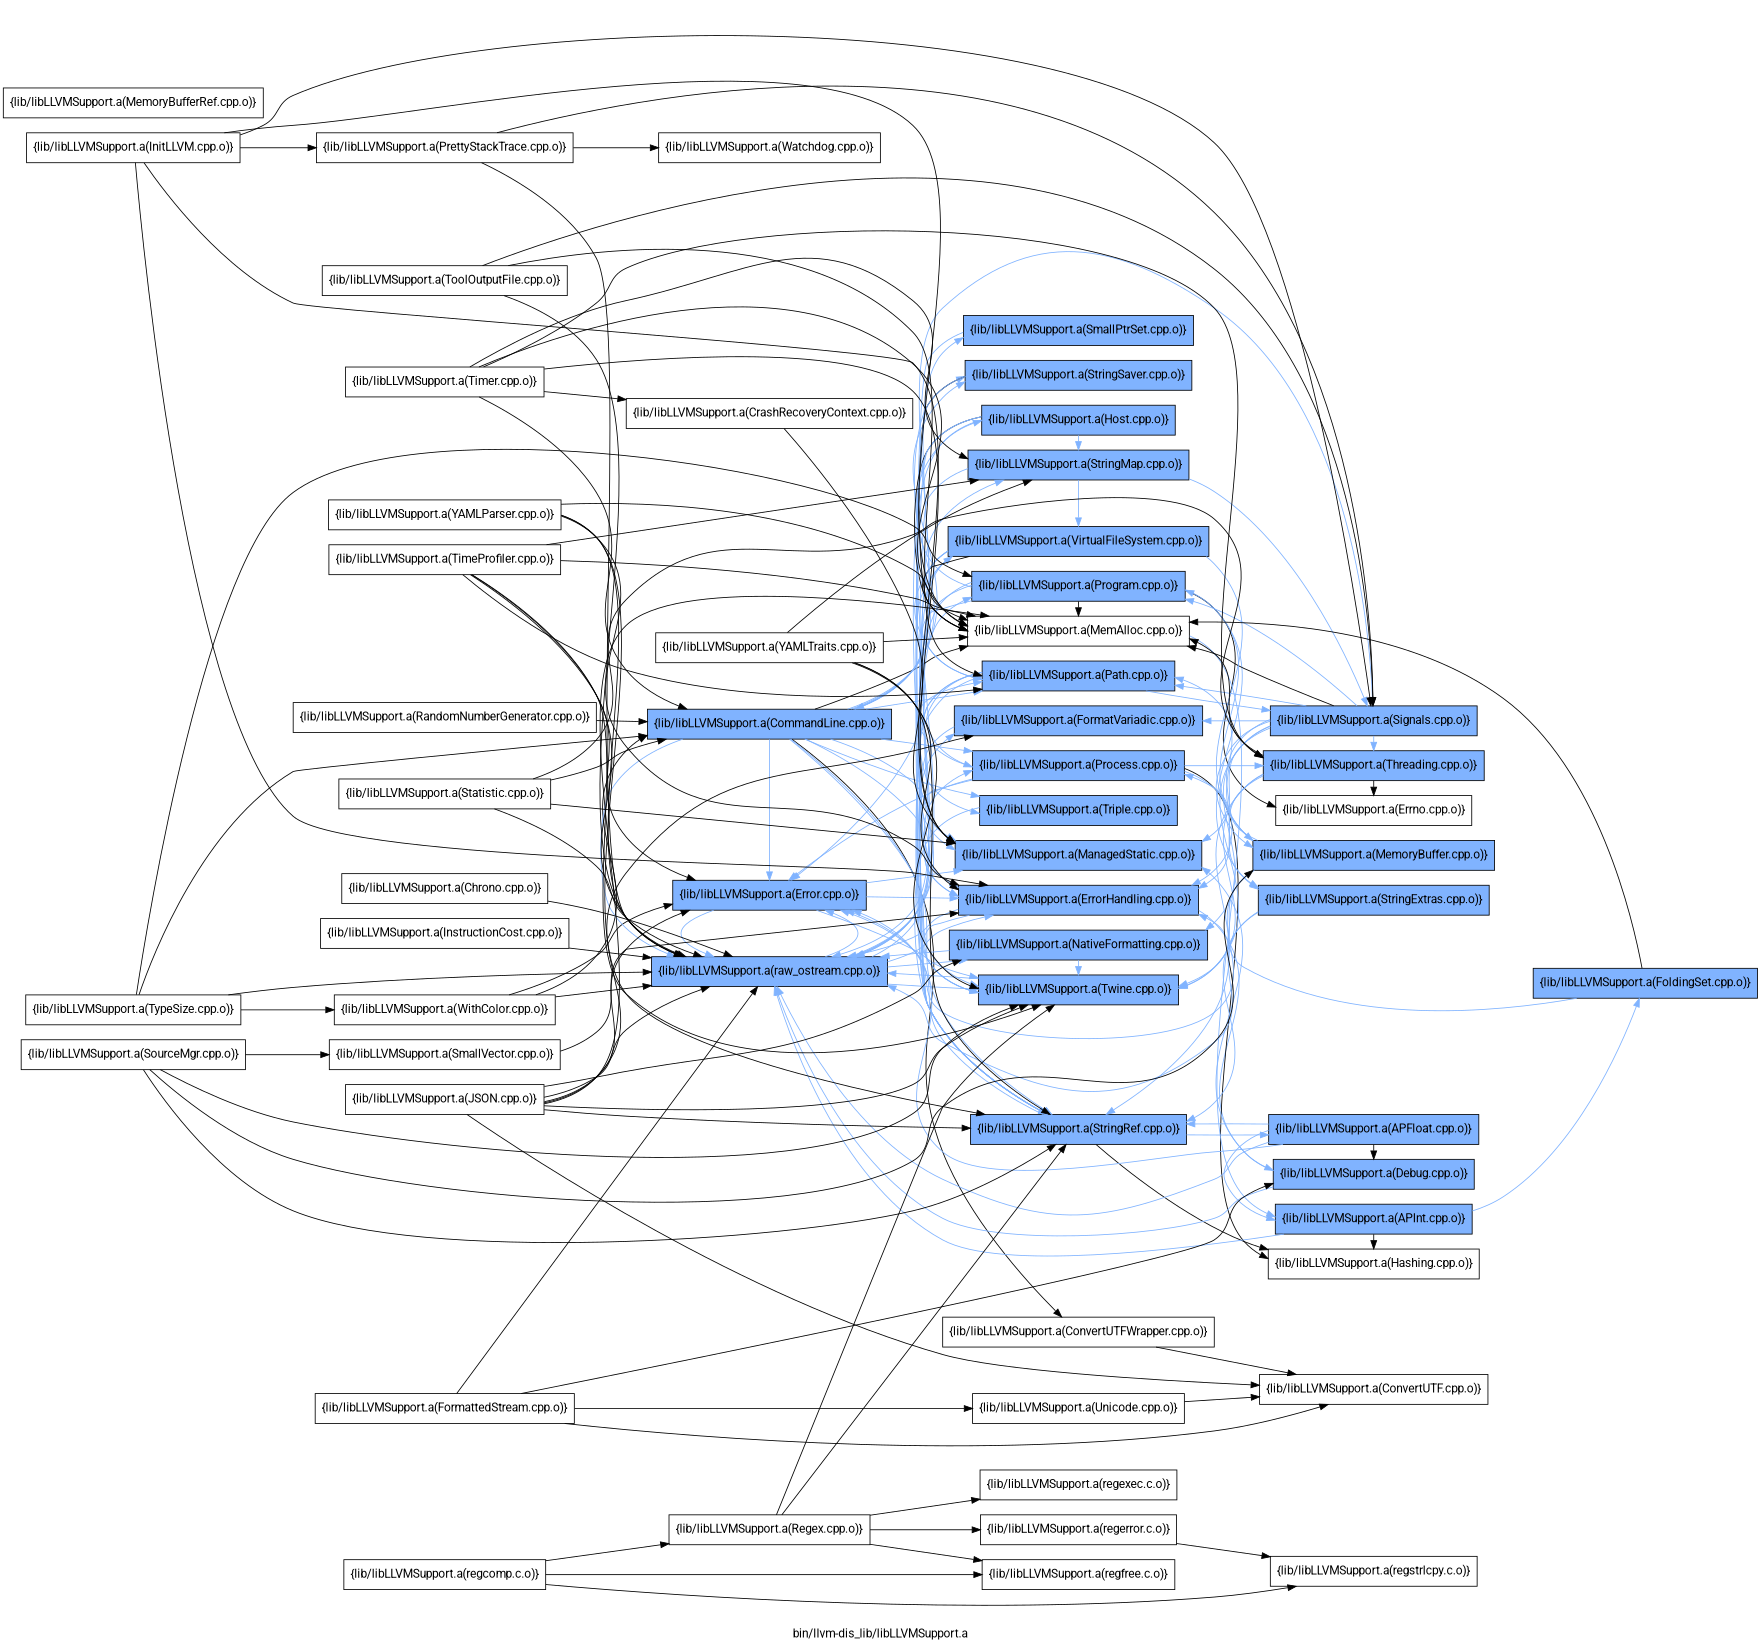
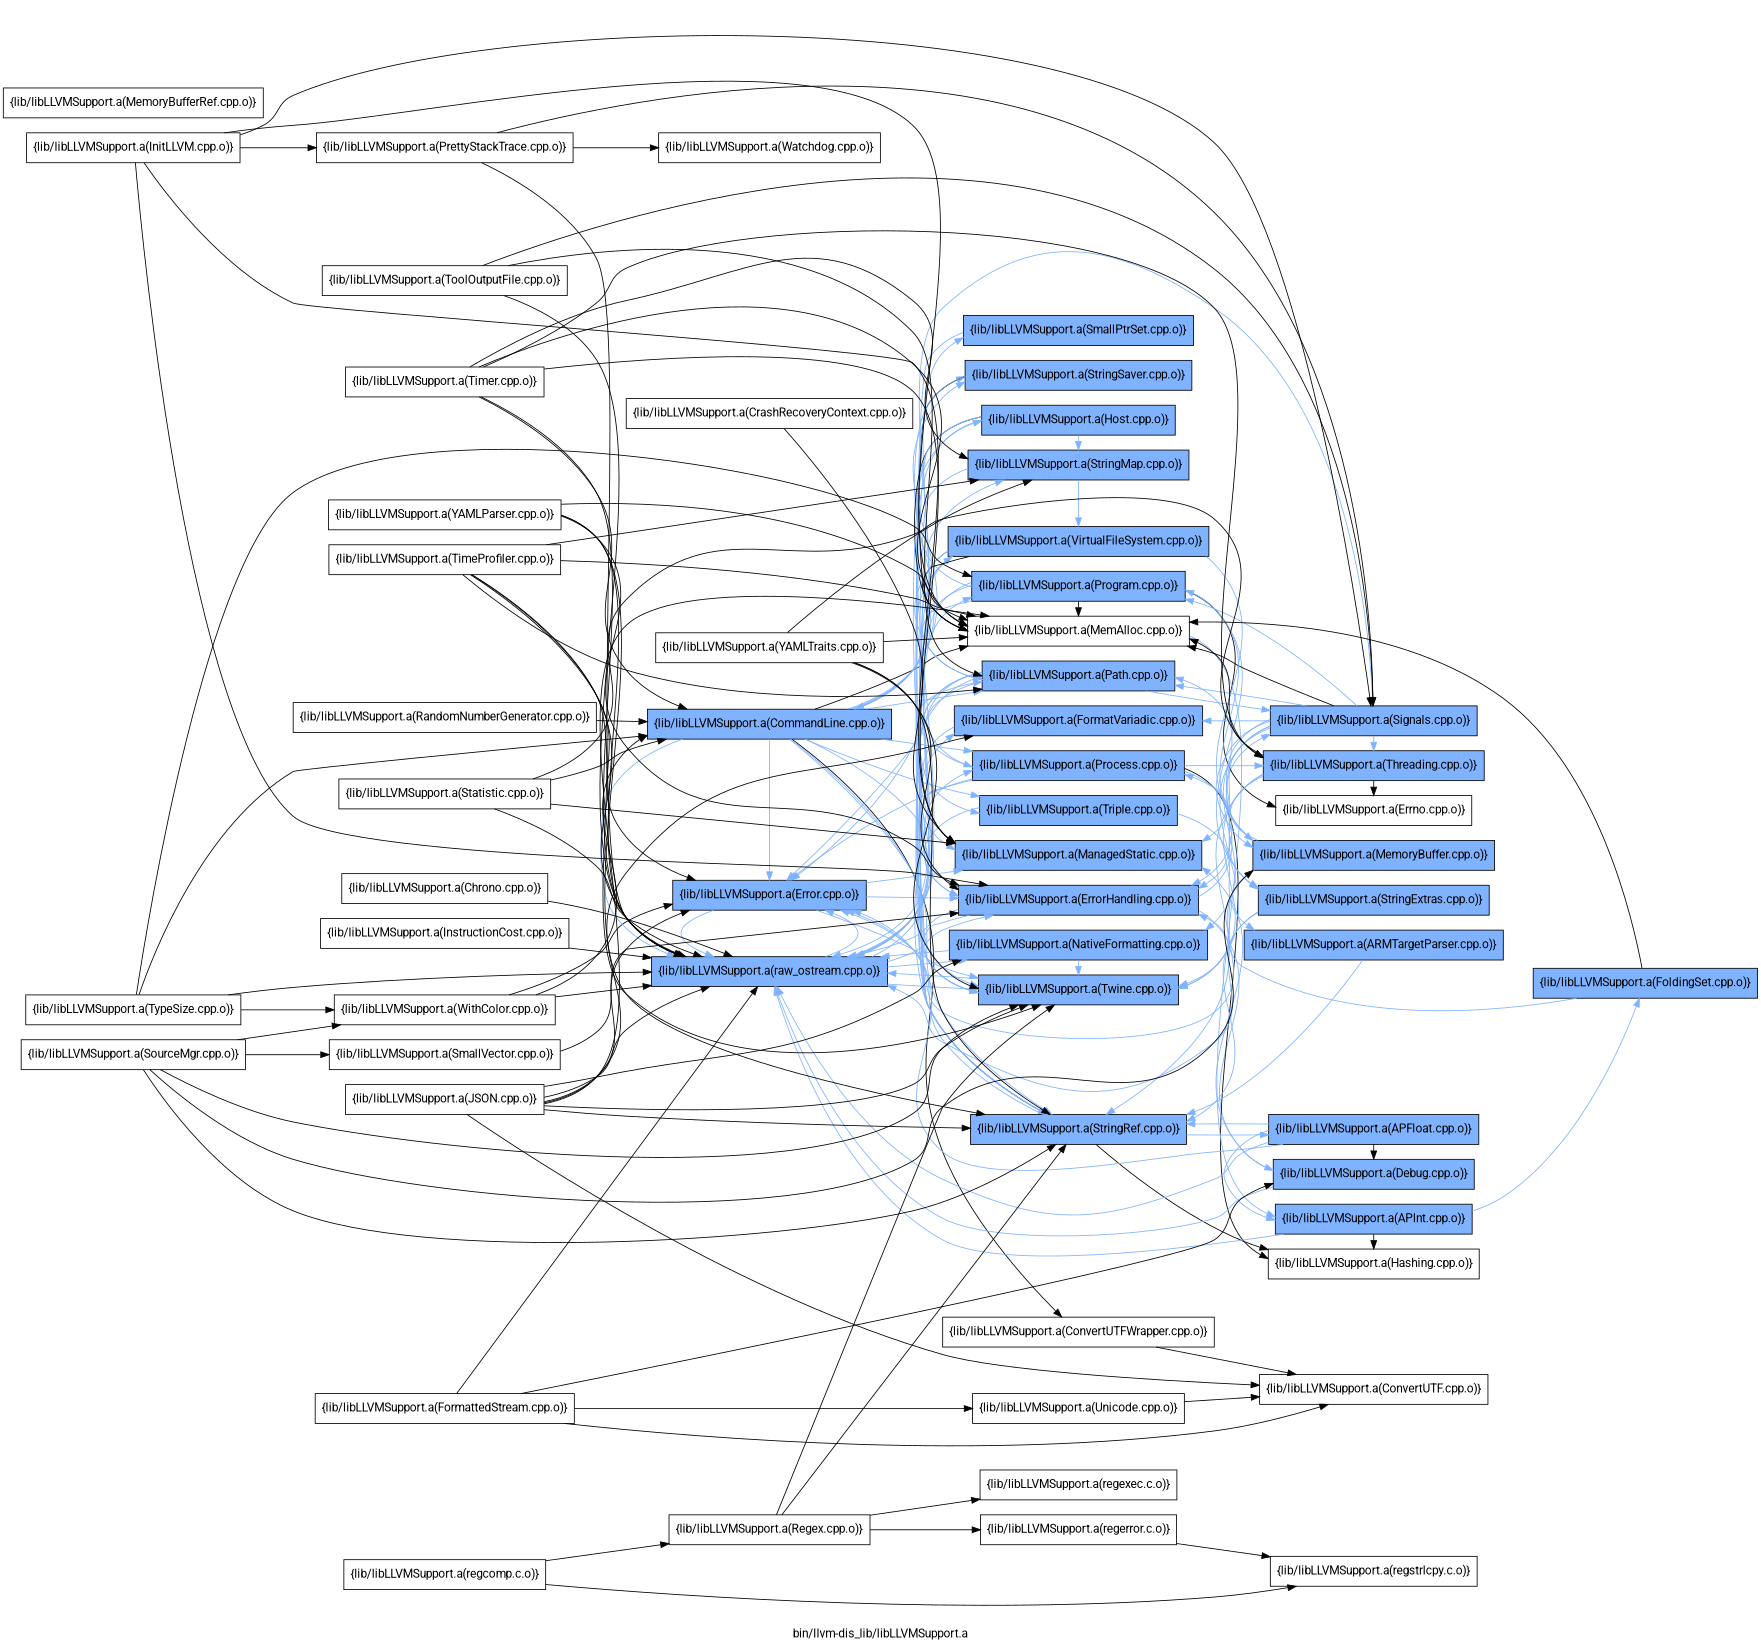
edge "{lib/libLLVMSupport.a(Timer.cpp.o)}" -> "{lib/libLLVMSupport.a(CrashRecoveryContext.cpp.o)}": now "{lib/libLLVMSupport.a(Timer.cpp.o)}" -> "{lib/libLLVMSupport.a(raw_ostream.cpp.o)}"
edge "{lib/libLLVMSupport.a(StringMap.cpp.o)}" -> "{lib/libLLVMSupport.a(Signals.cpp.o)}": now "{lib/libLLVMSupport.a(ErrorHandling.cpp.o)}" -> "{lib/libLLVMSupport.a(Signals.cpp.o)}"
edge "{lib/libLLVMSupport.a(CommandLine.cpp.o)}" -> "{lib/libLLVMSupport.a(ManagedStatic.cpp.o)}": removed
edge "{lib/libLLVMSupport.a(Path.cpp.o)}" -> "{lib/libLLVMSupport.a(Error.cpp.o)}": added
node "{lib/libLLVMSupport.a(ARMTargetParser.cpp.o)}": added
edge "{lib/libLLVMSupport.a(SourceMgr.cpp.o)}" -> "{lib/libLLVMSupport.a(WithColor.cpp.o)}": added
node "{lib/libLLVMSupport.a(regfree.c.o)}": removed
